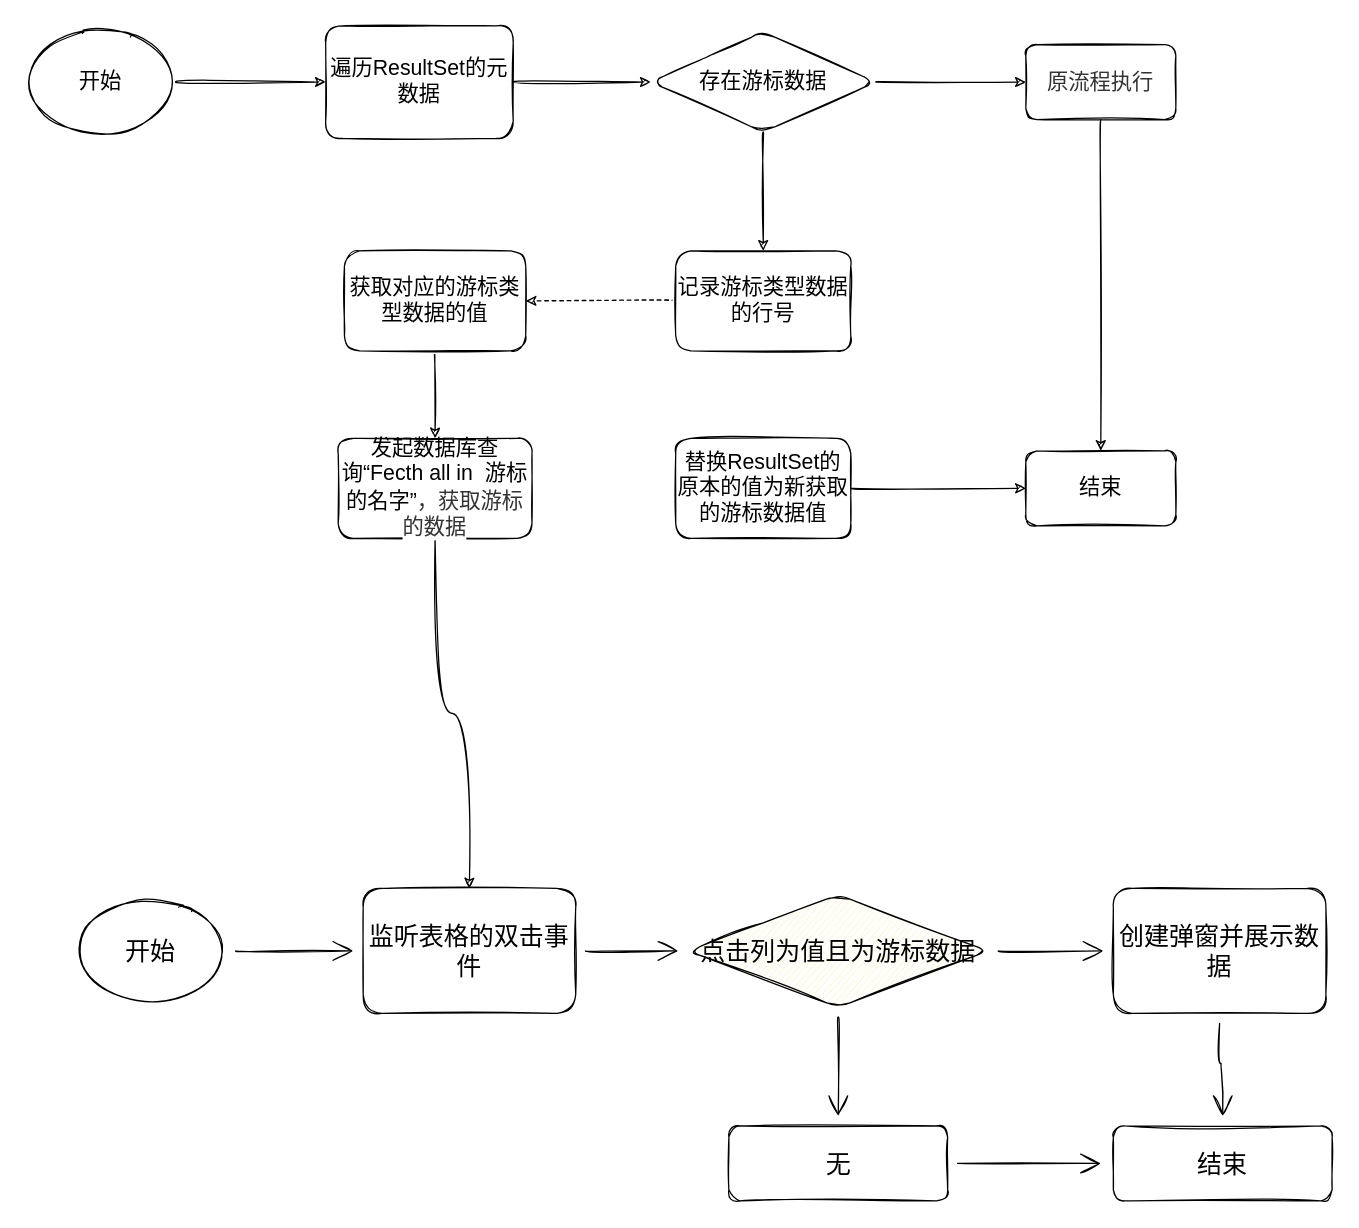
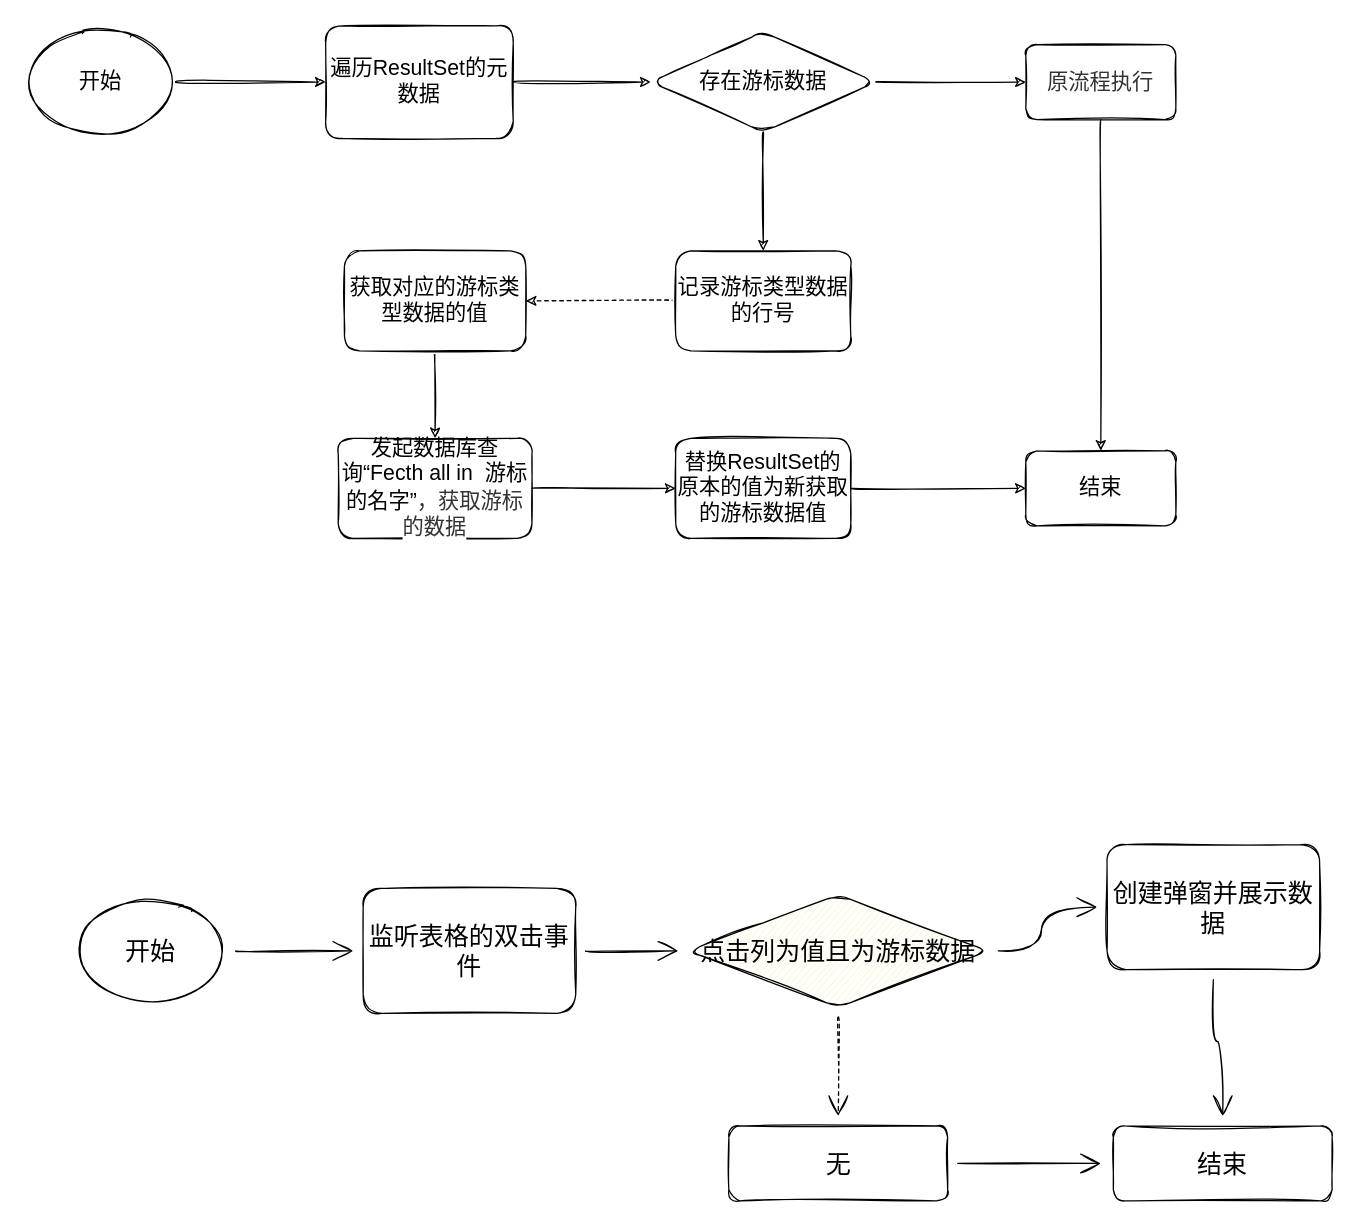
edge "发起数据库查询“Fecth all in 游标的名字”，获取游标的数据" -> "监听表格的双击事件": now "发起数据库查询“Fecth all in 游标的名字”，获取游标的数据" -> "替换ResultSet的原本的值为新获取的游标数据值"
node "创建弹窗并展示数据": moved (1219, 951) -> (1213, 907)
edge "点击列为值且为游标数据" -> "无": style solid -> dashed
